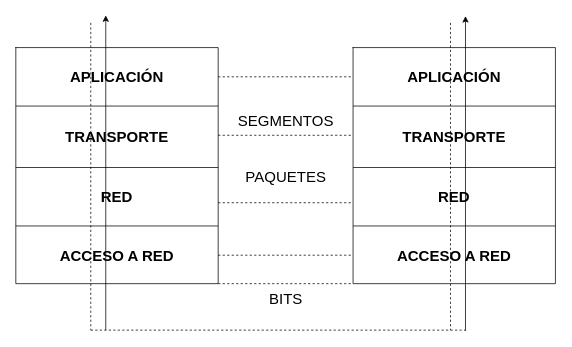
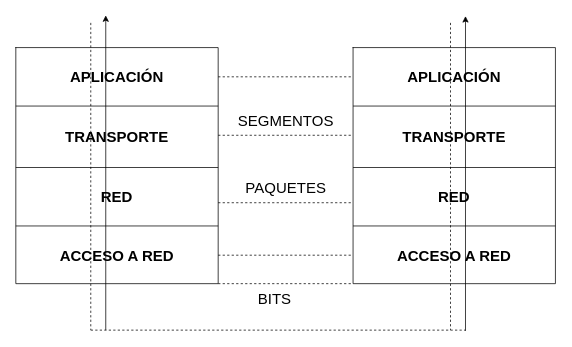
node "PAQUETES": moved (285, 177) -> (285, 188)
node "BITS": moved (285, 299) -> (274, 299)
